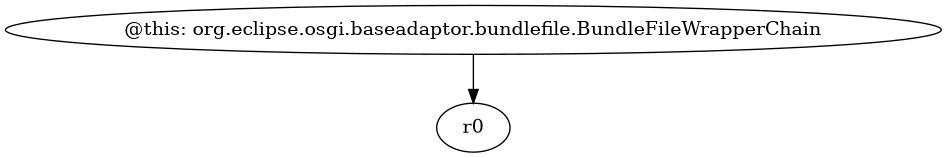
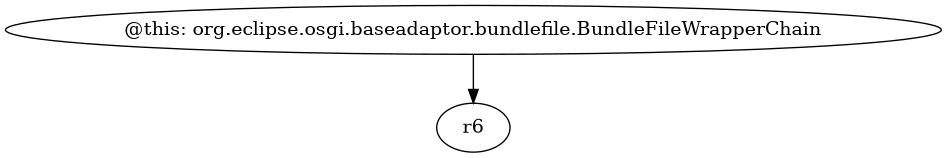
node "r0": label "r0" -> "r6"
